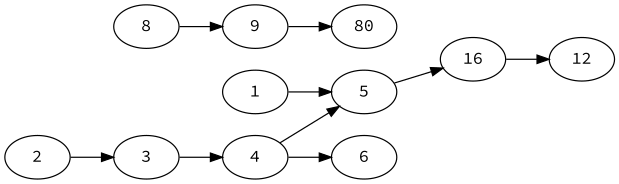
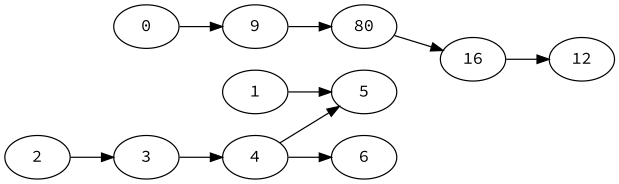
node "8": label "8" -> "0"
edge "5" -> "16": now "80" -> "16"
